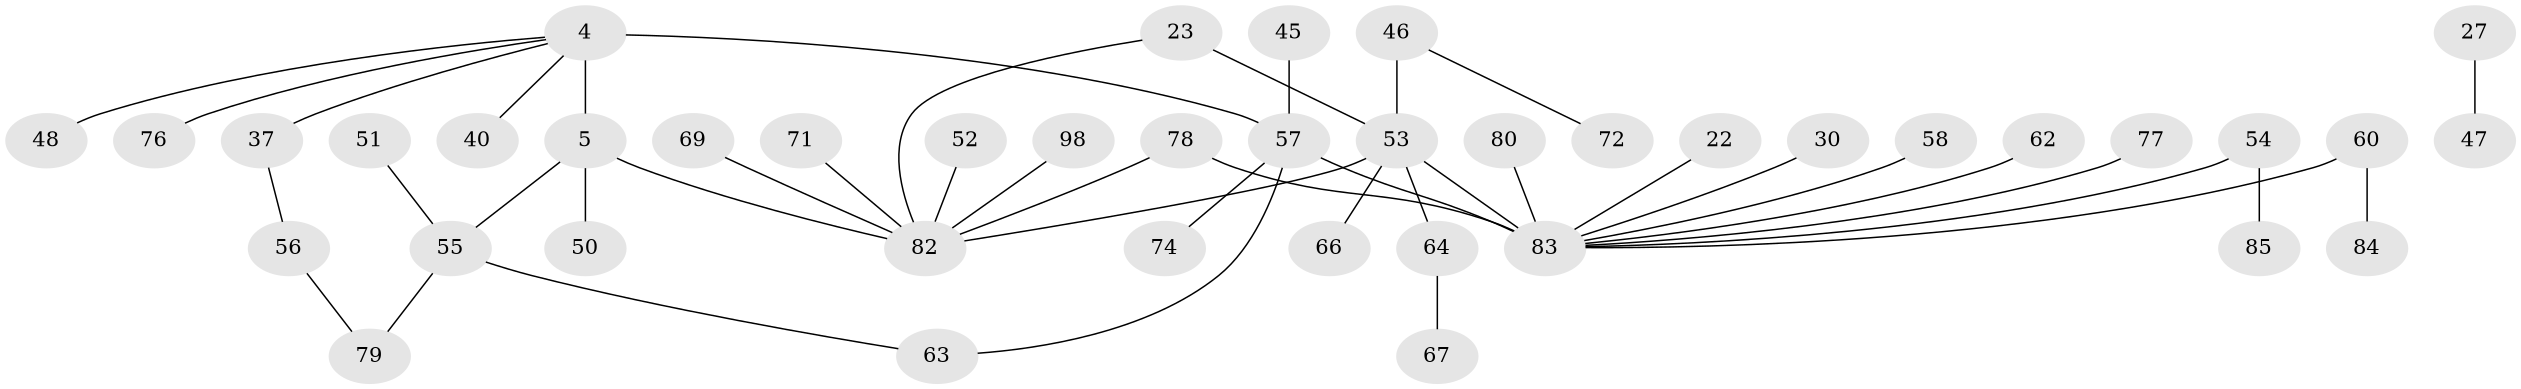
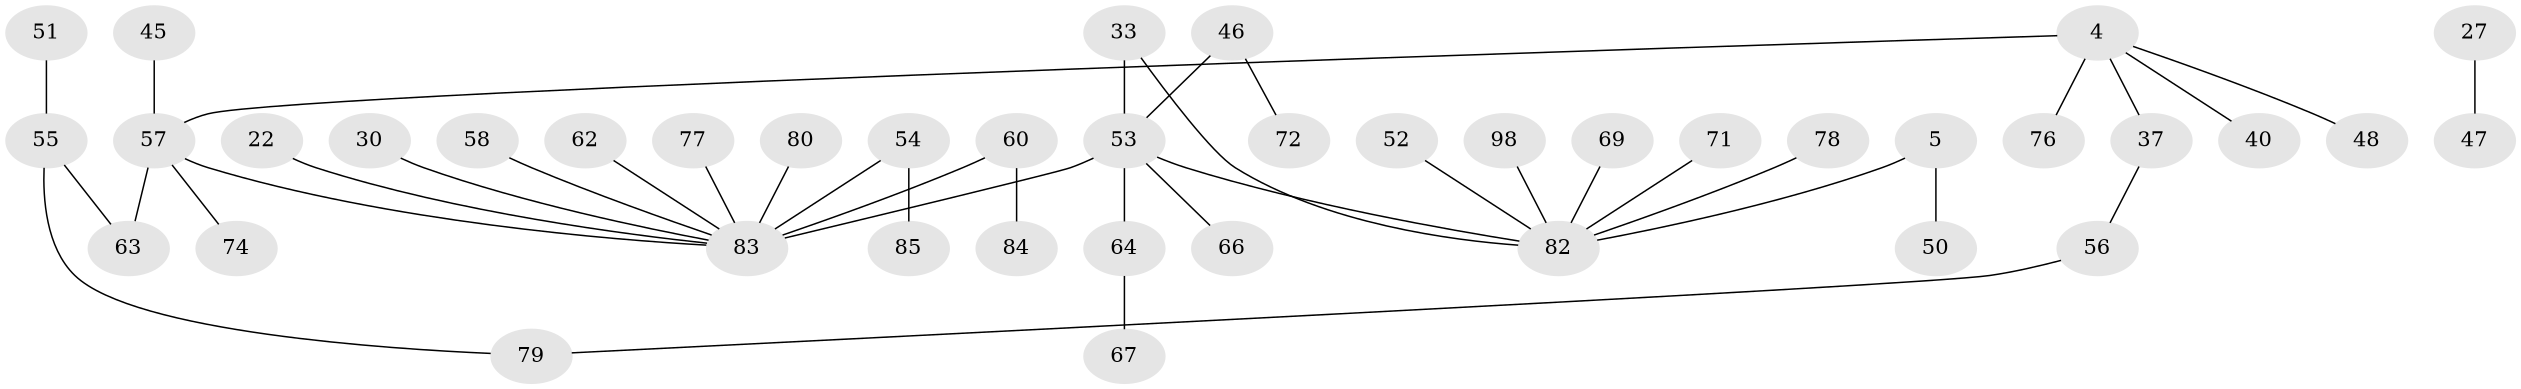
node "23": label "23" -> "33"
edge "4" -- "5": removed
edge "78" -- "83": removed
edge "5" -- "55": removed
